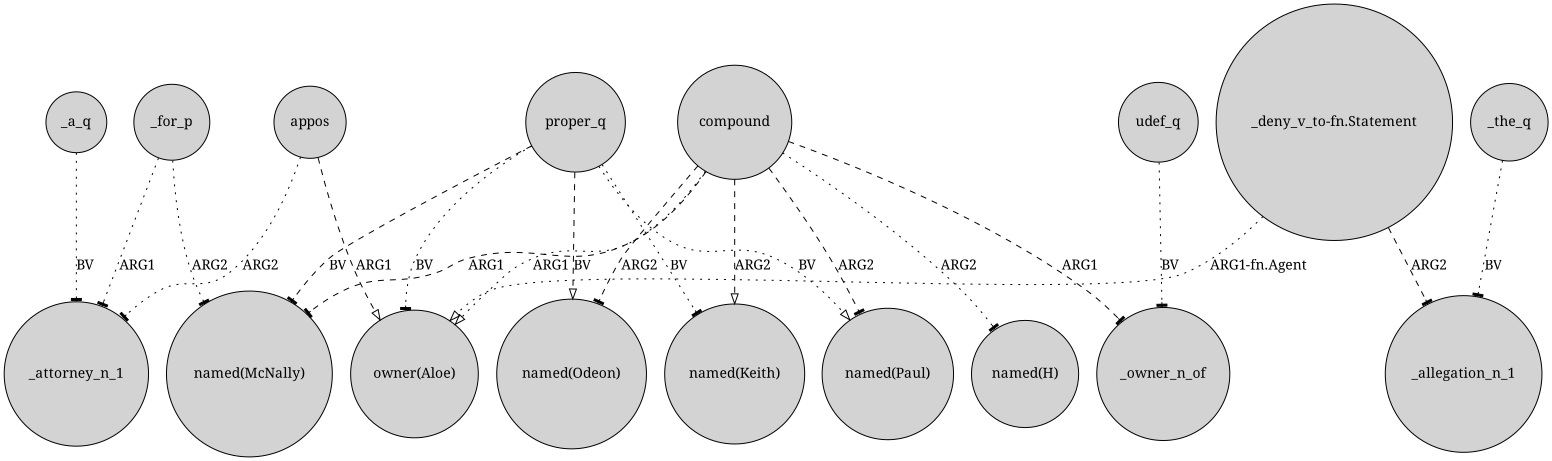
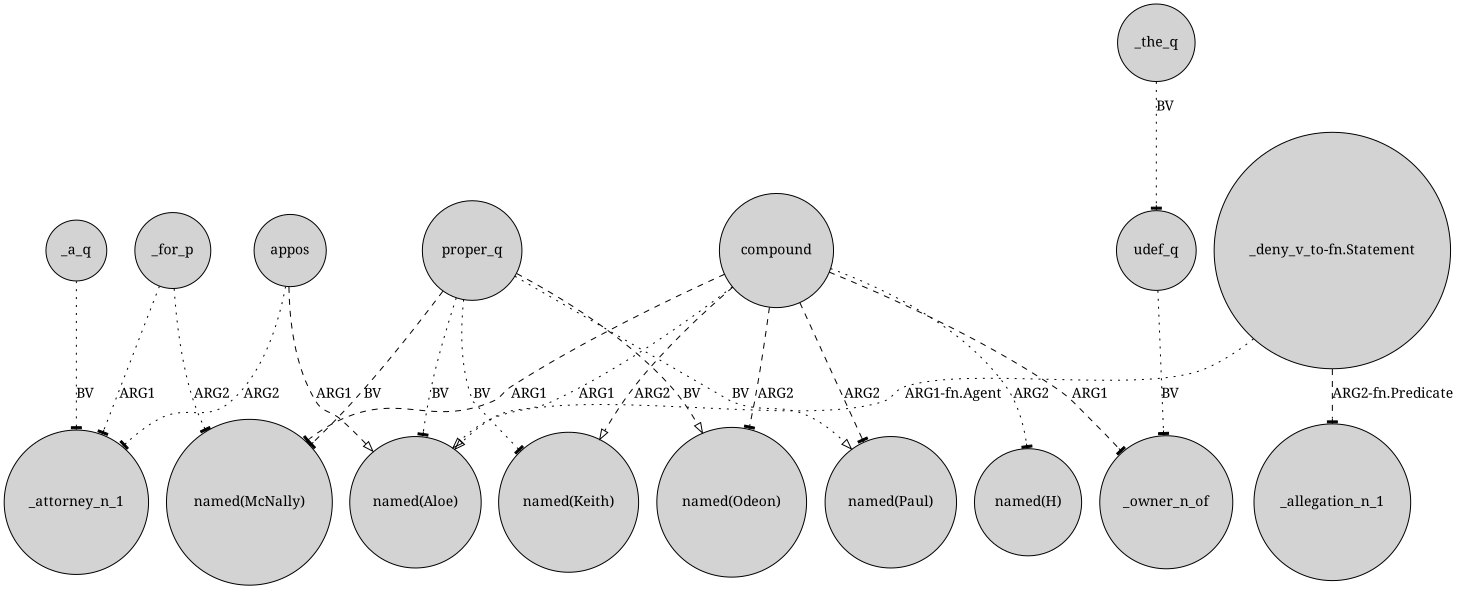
edge "_the_q" -> "_allegation_n_1": now "_the_q" -> "udef_q"
edge "_deny_v_to-fn.Statement" -> "_allegation_n_1": label "ARG2" -> "ARG2-fn.Predicate"
node "owner(Aloe)": label "owner(Aloe)" -> "named(Aloe)"
